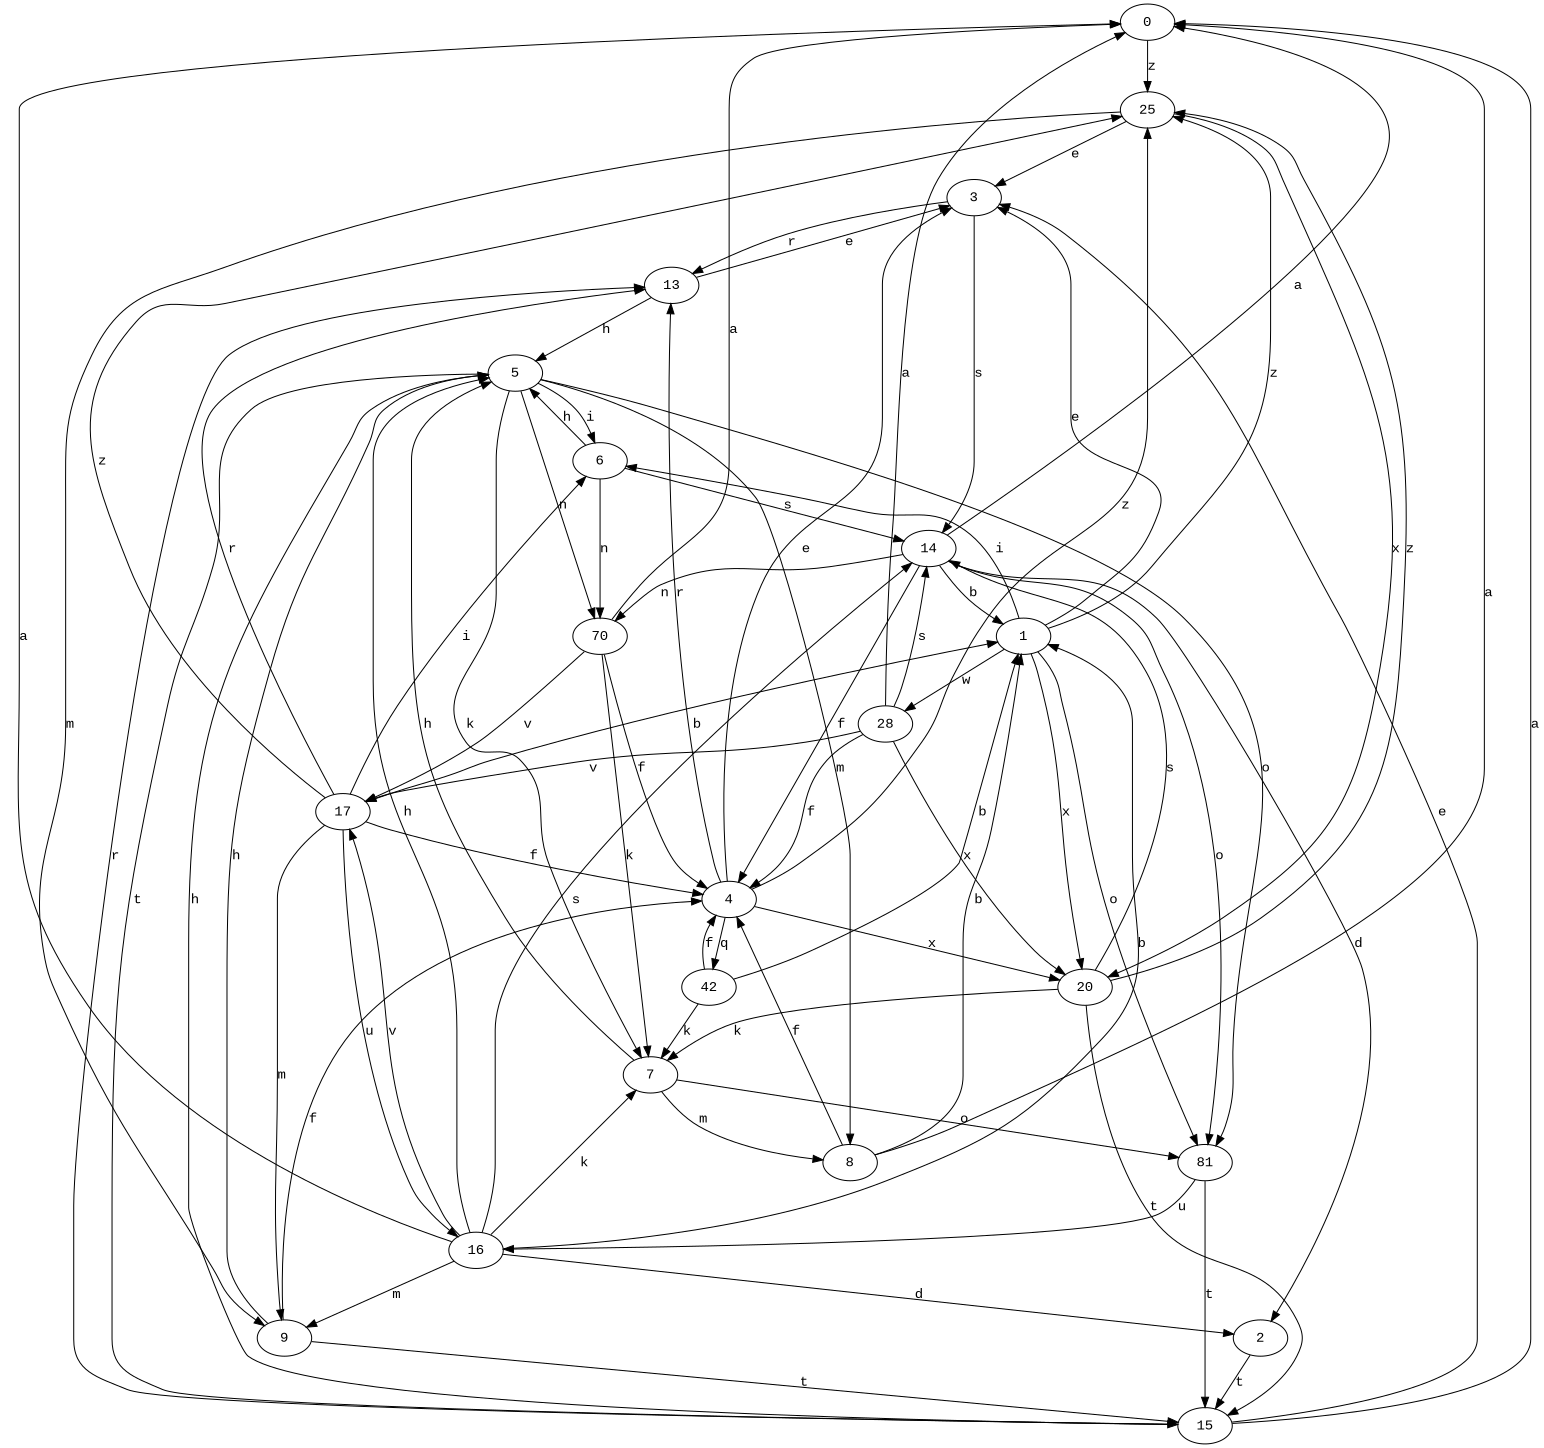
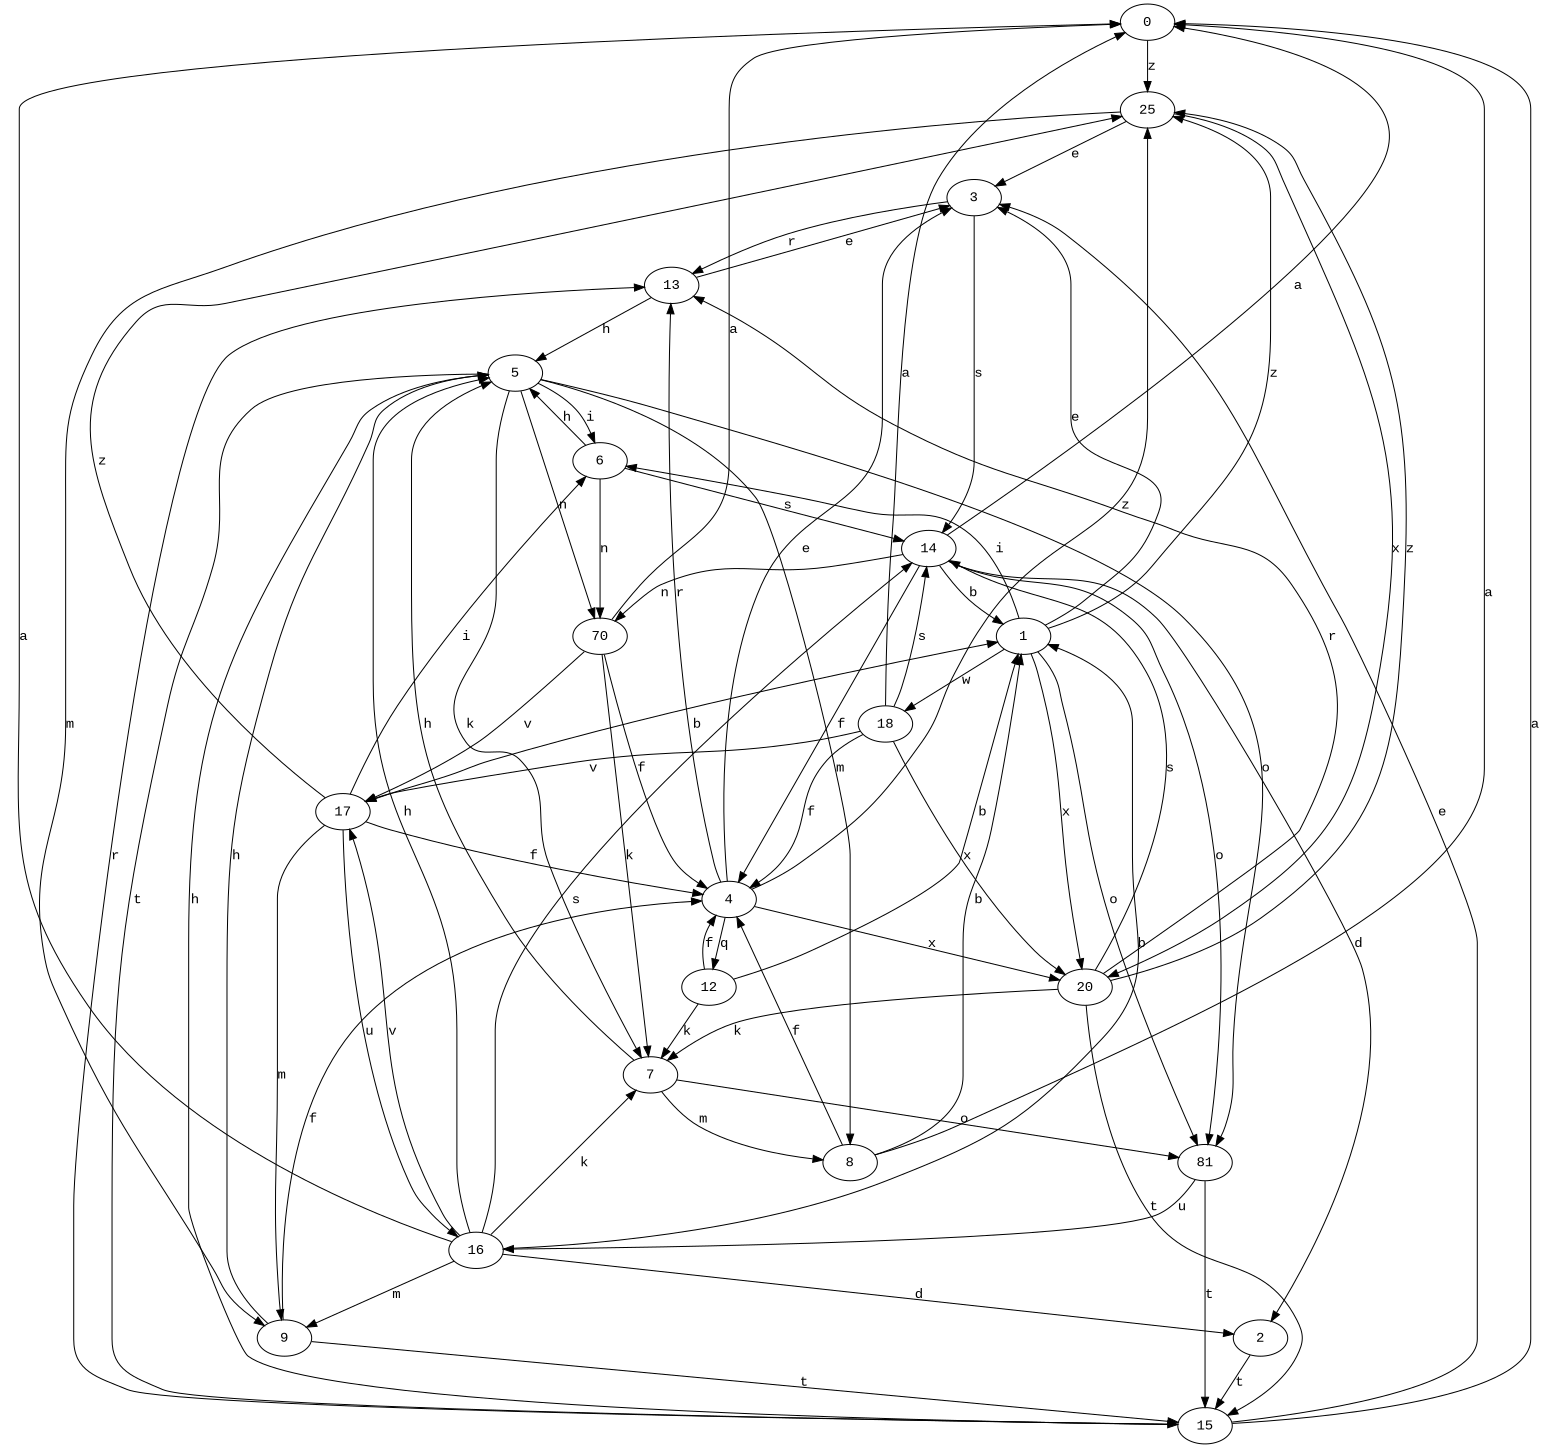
edge "17" -> "13": now "20" -> "13"
node "28": label "28" -> "18"
node "42": label "42" -> "12"
